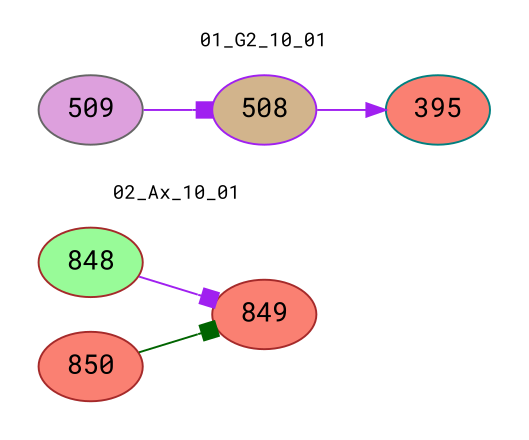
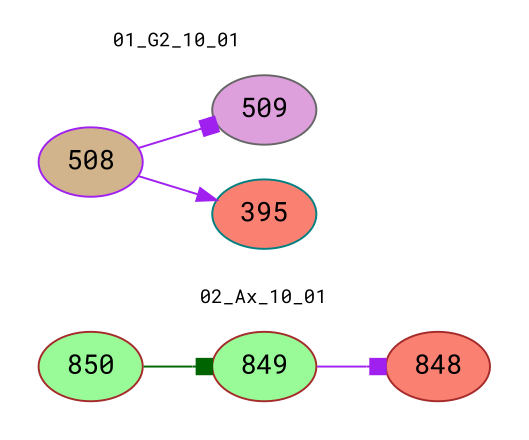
edge "509" -> "508": reversed
node "848": fillcolor palegreen -> salmon
edge "848" -> "849": reversed
node "849": fillcolor salmon -> palegreen
node "850": fillcolor salmon -> palegreen
